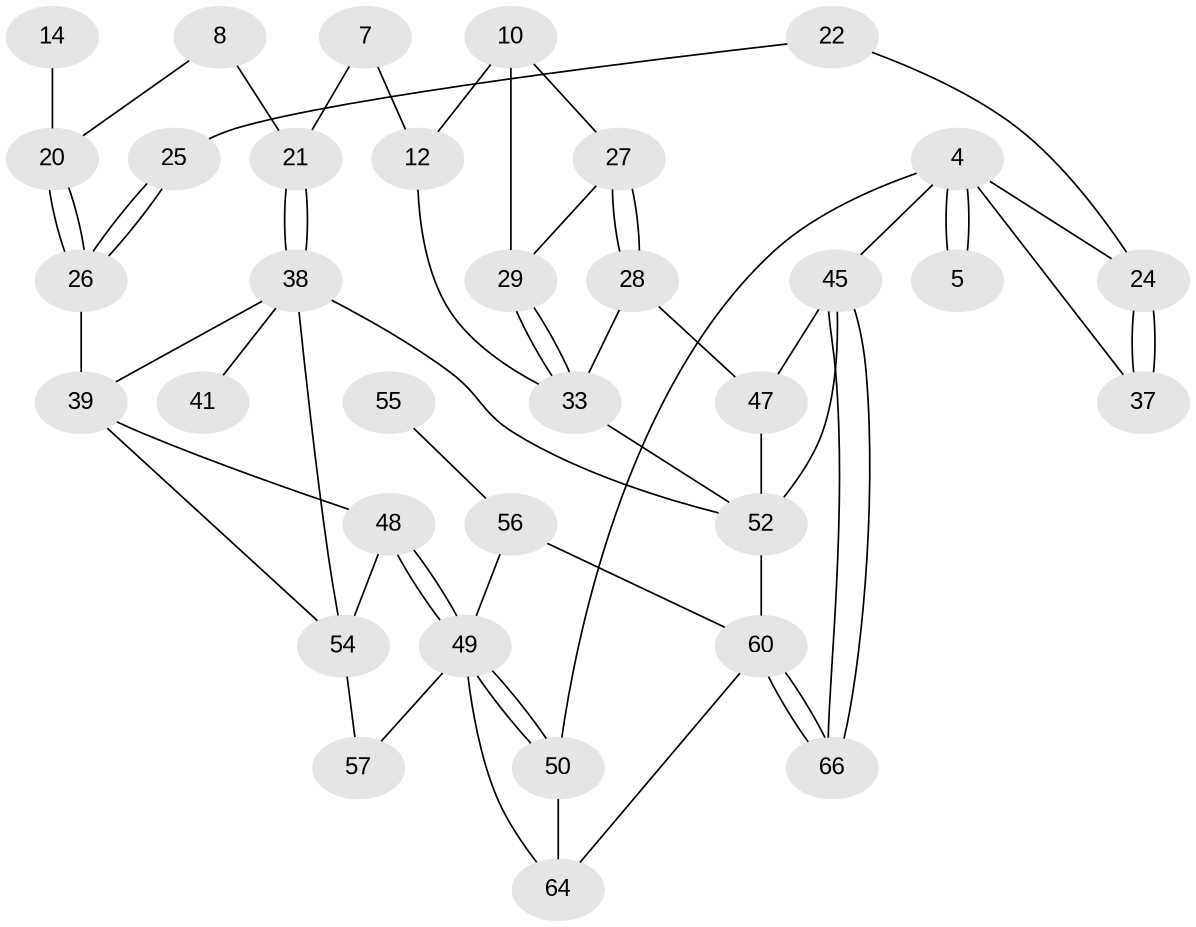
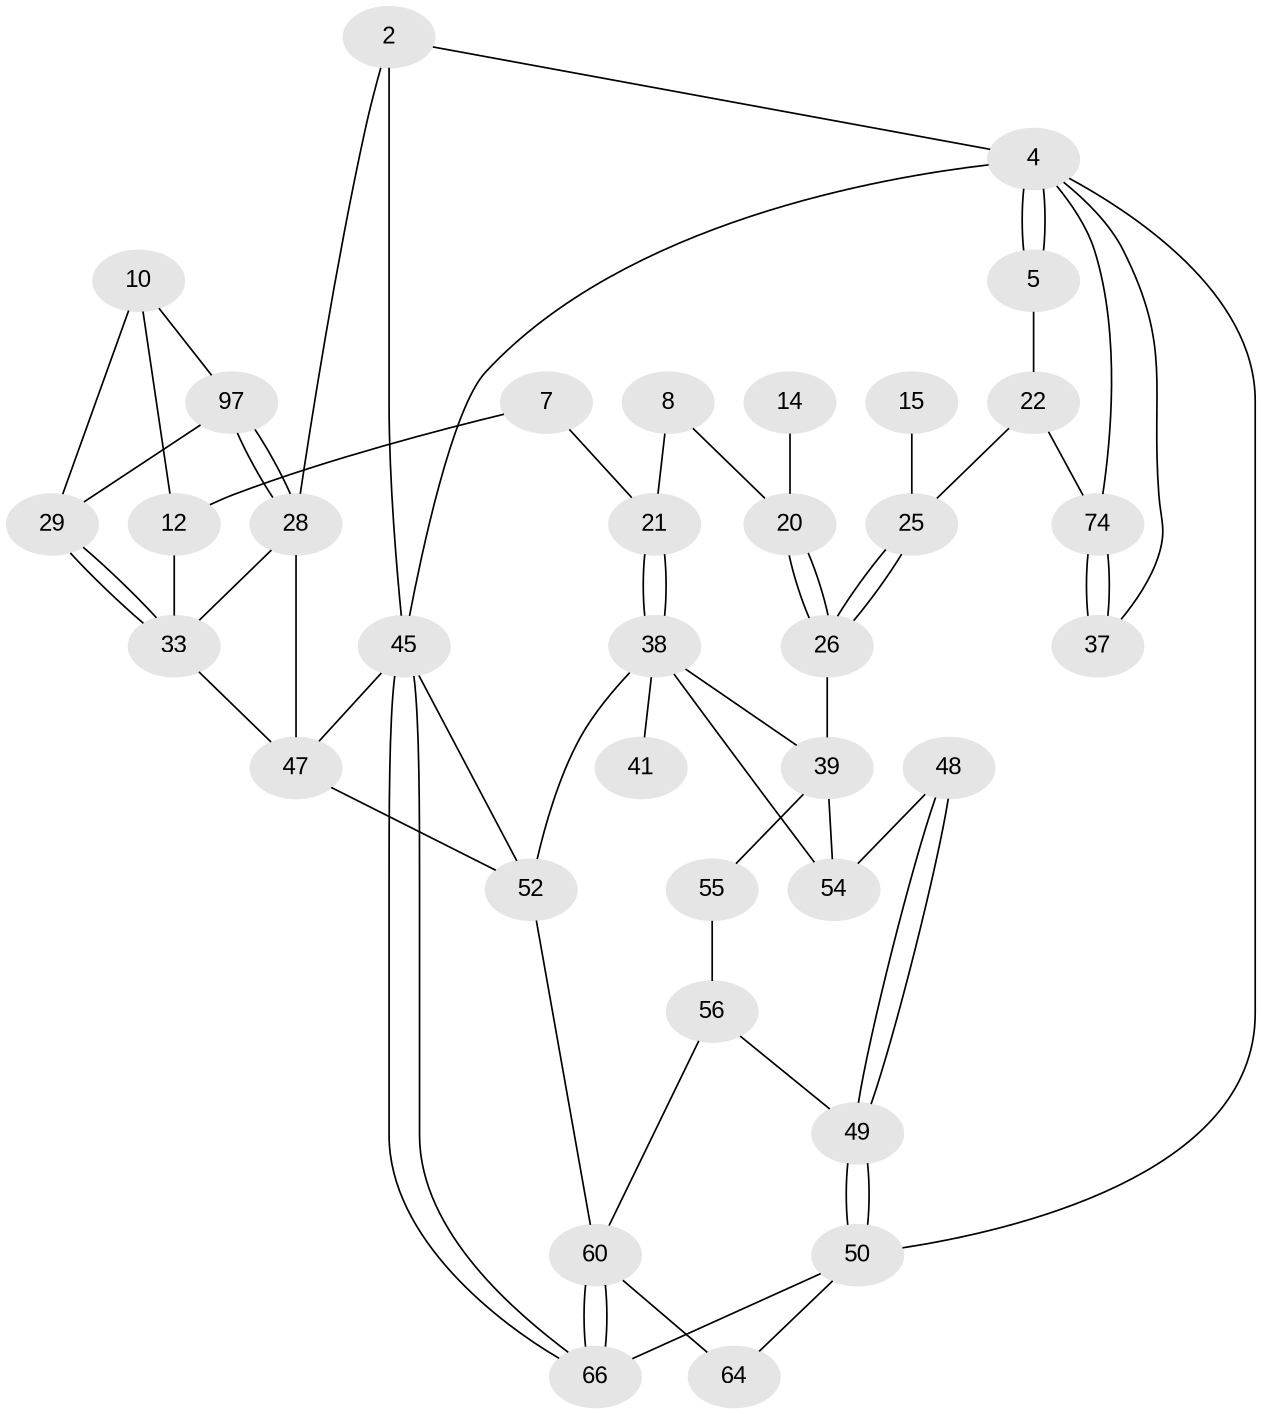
node "2": added
node "27": label "27" -> "97"
node "24": label "24" -> "74"
edge "5" -- "22": added
node "15": added
edge "33" -- "52": now "33" -- "47"
edge "39" -- "48": now "39" -- "55"
node "57": removed
edge "49" -- "64": removed
edge "50" -- "66": added
